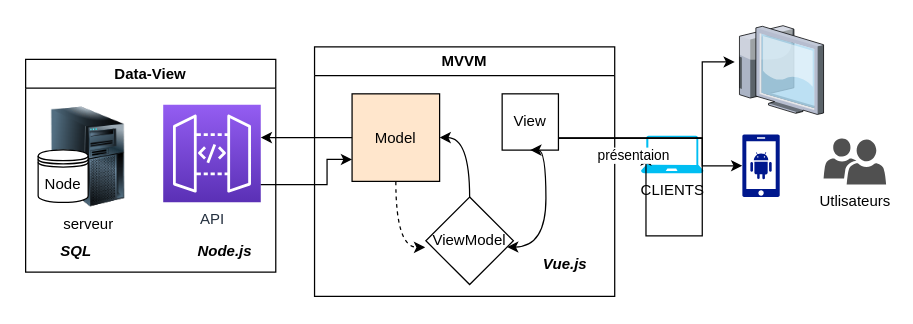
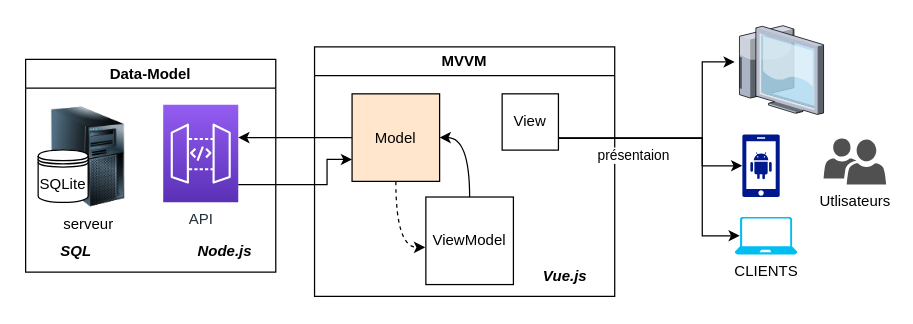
node "Data-View": label "Data-View" -> "Data-Model"
node "API": size 98x98 -> 75x98
node "CLIENTS": moved (672, 154) -> (766, 236)
node "Node": label "Node" -> "SQLite"
edge "View" -- "ViewModel": removed
node "ViewModel": shape diamond -> rectangle
node "Vue.js": moved (564, 259) -> (564, 272)
